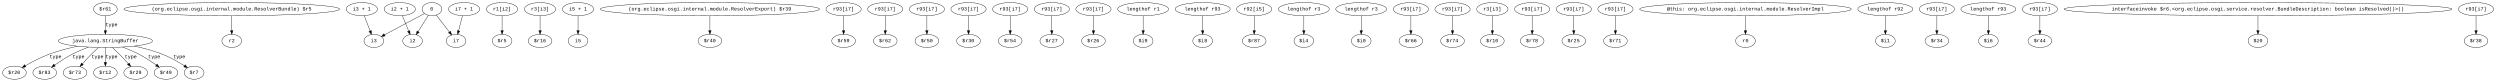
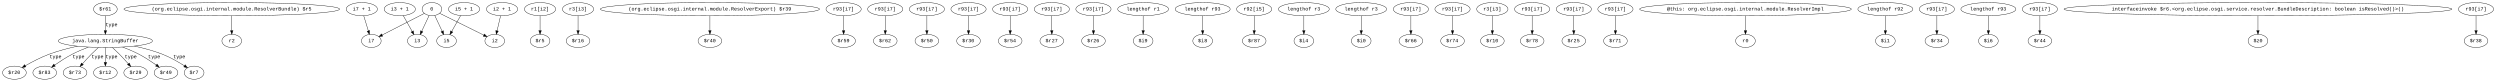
edge "0" -> "i5": added
